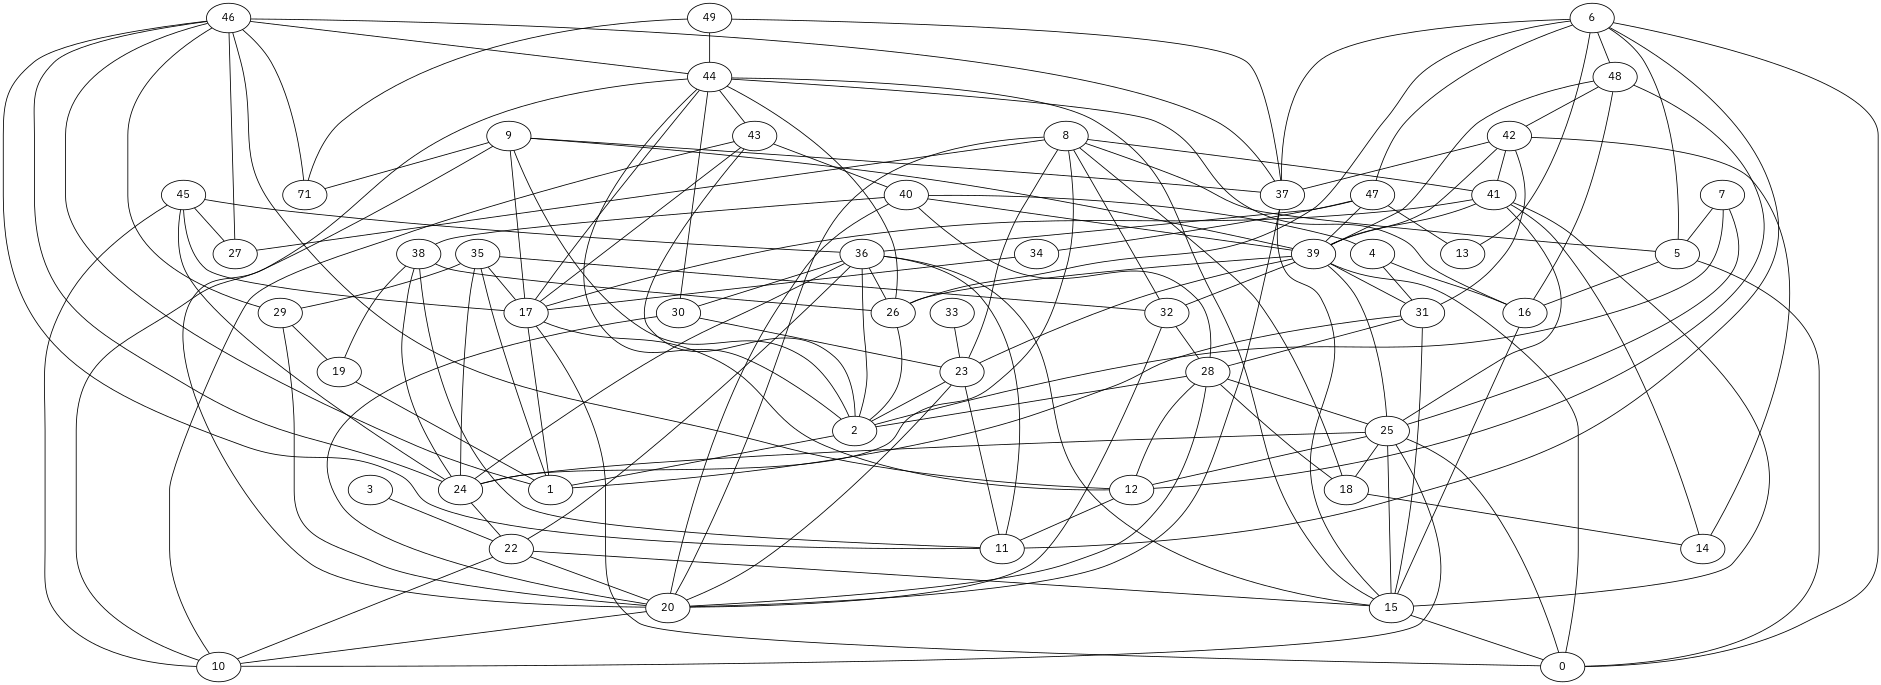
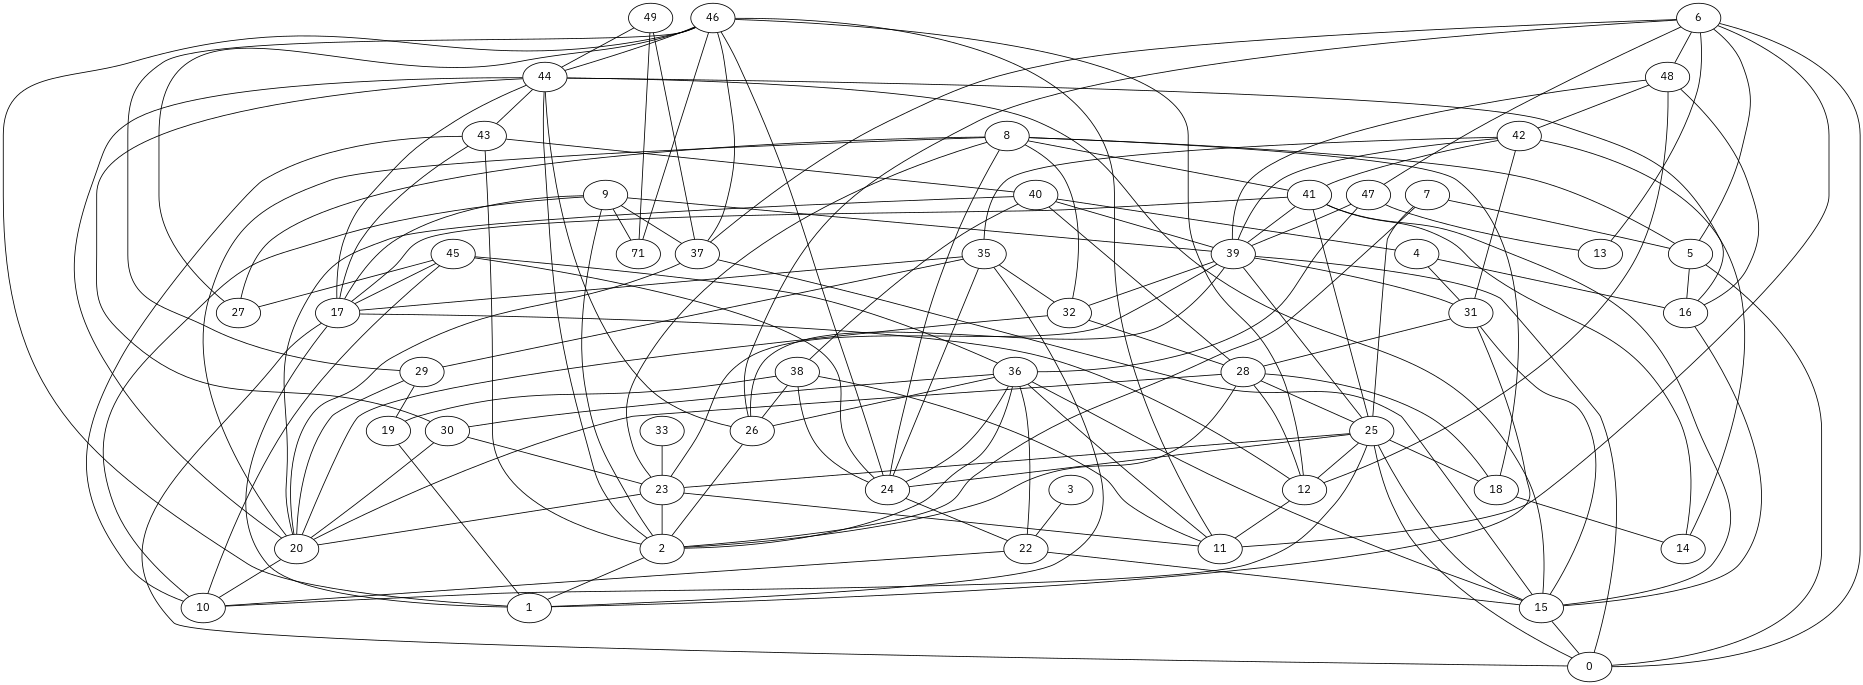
edge "42" -- "37": now "42" -- "35"
node "34": removed
edge "25" -- "23": added
edge "22" -- "20": removed
